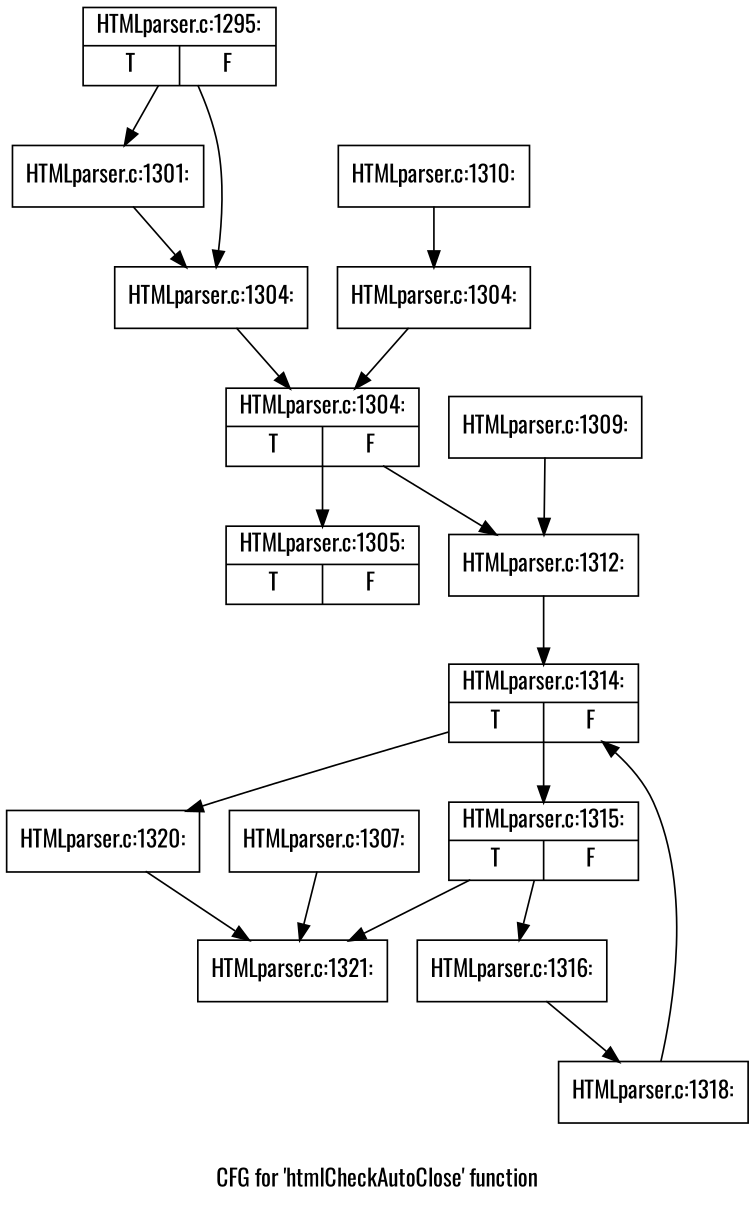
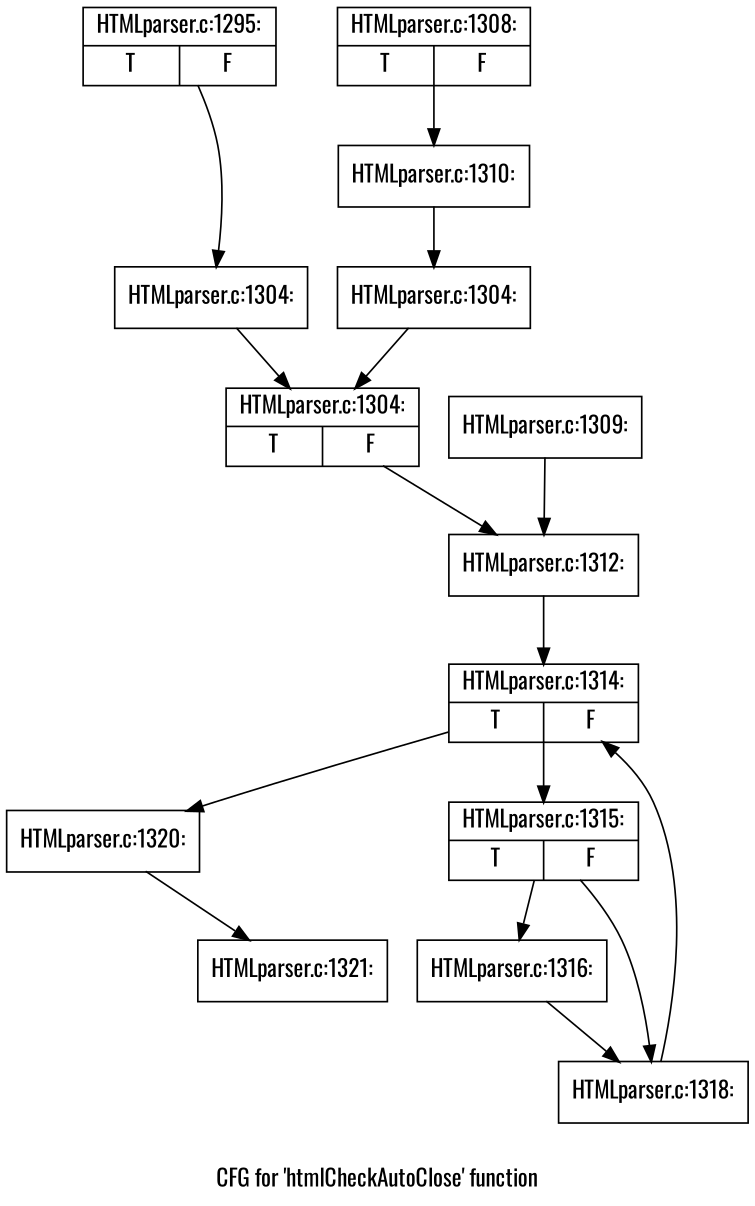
node "HTMLparser.c:1308:": added
node "HTMLparser.c:1301:": removed
node "HTMLparser.c:1305:": removed
node "HTMLparser.c:1307:": removed
edge "HTMLparser.c:1315:" -> "HTMLparser.c:1321:": now "HTMLparser.c:1315:" -> "HTMLparser.c:1318:"
